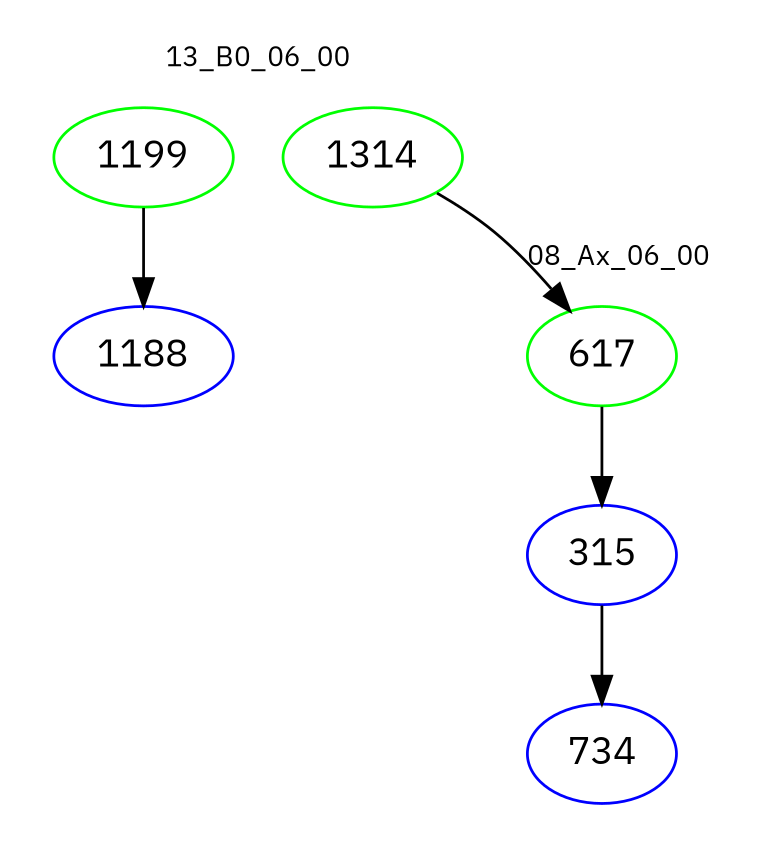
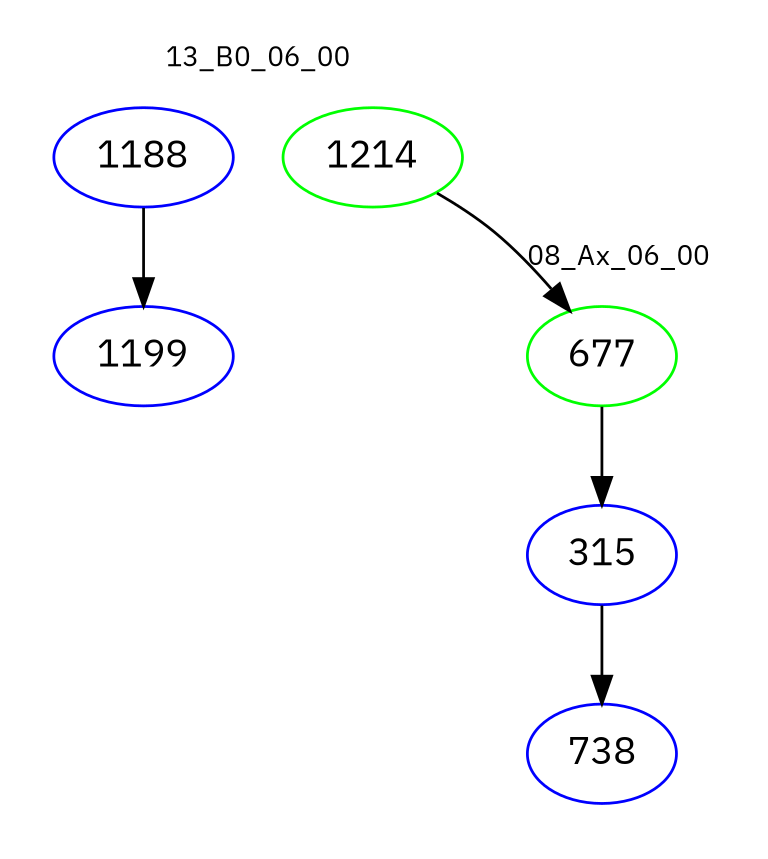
node "1199": color green -> blue
node "1314": label "1314" -> "1214"
edge "1199" -> "1188": reversed
node "617": label "617" -> "677"
node "734": label "734" -> "738"
